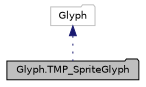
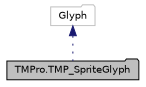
node "Glyph.TMP_SpriteGlyph": label "Glyph.TMP_SpriteGlyph" -> "TMPro.TMP_SpriteGlyph"
